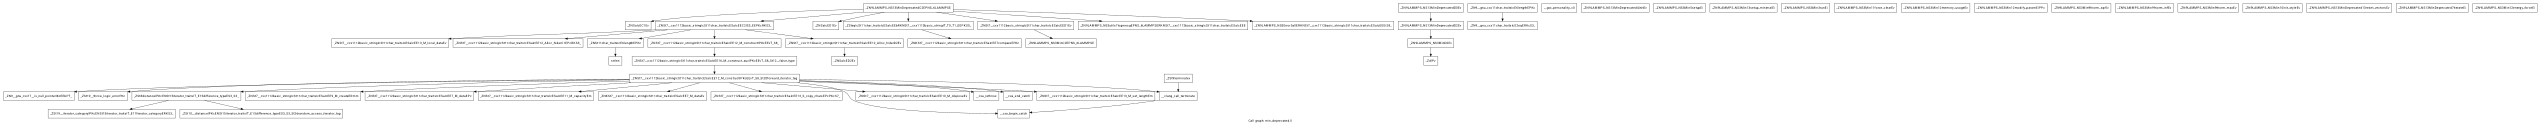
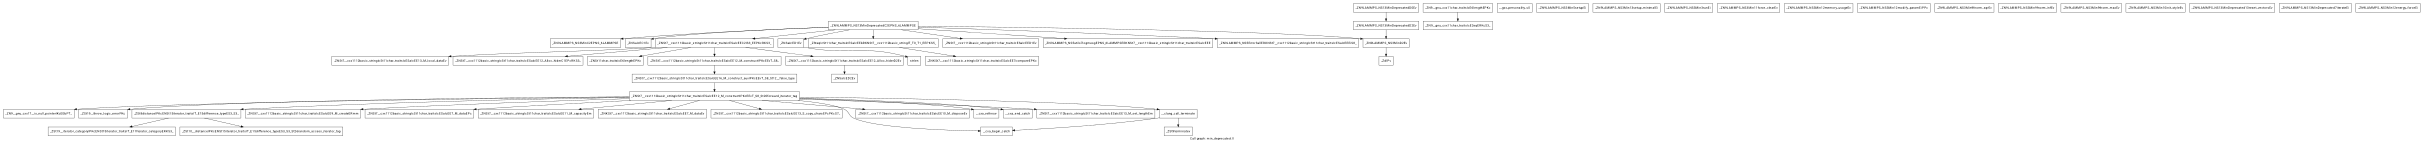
node "_ZN9LAMMPS_NS13MinDeprecated4initEv": removed
edge "_ZN9LAMMPS_NS13MinDeprecatedC2EPNS_6LAMMPSE" -> "_ZN9LAMMPS_NS3MinD2Ev": added
edge "_ZNSt7__cxx1112basic_stringIcSt11char_traitsIcESaIcEED1Ev" -> "_ZN9LAMMPS_NS3MinC2EPNS_6LAMMPSE": now "_ZN9LAMMPS_NS13MinDeprecatedC2EPNS_6LAMMPSE" -> "_ZN9LAMMPS_NS3MinC2EPNS_6LAMMPSE"
edge "_ZNSt11char_traitsIcE6lengthEPKc" -> "strlen": now "_ZNSaIcED1Ev" -> "strlen"
edge "_ZSt9terminatev" -> "__clang_call_terminate": reversed
